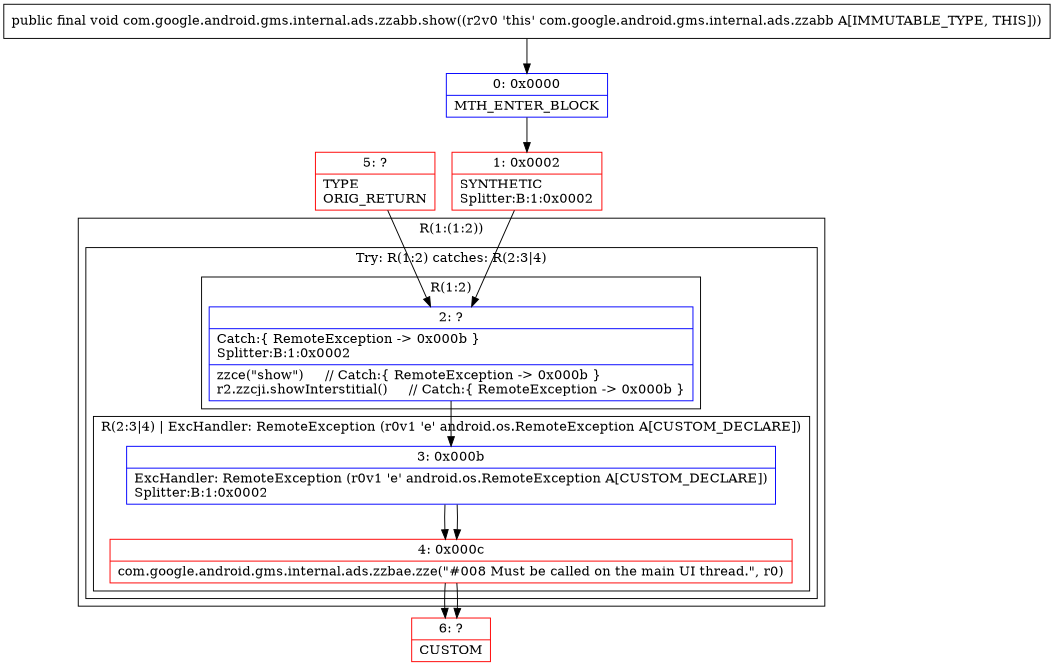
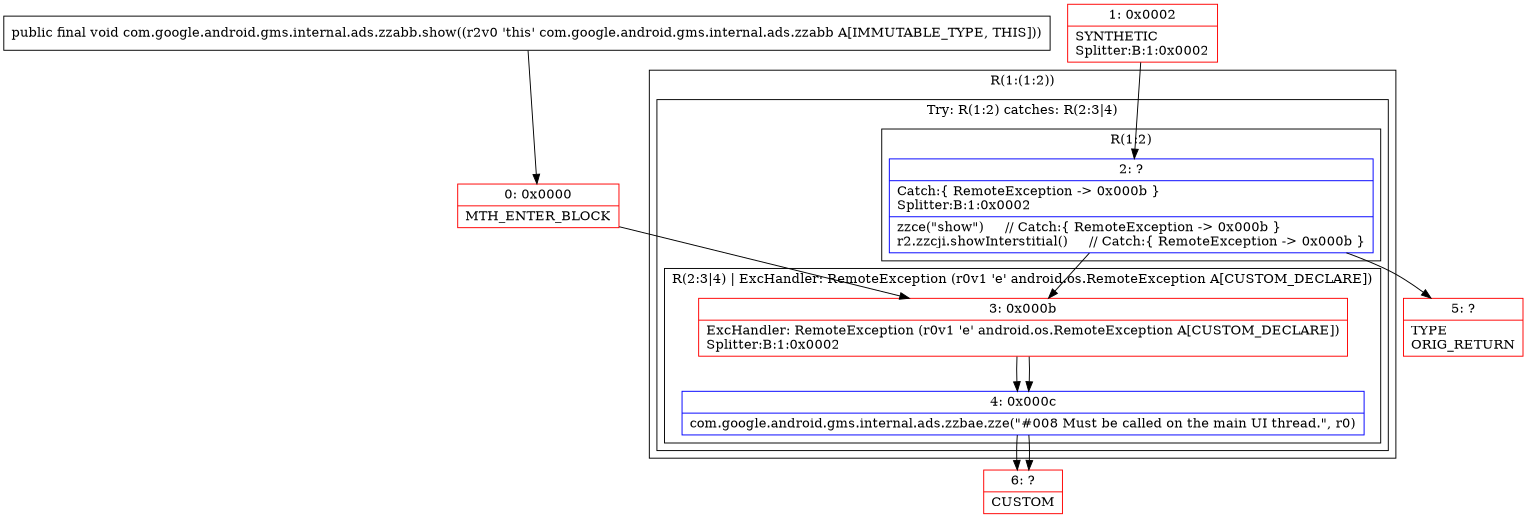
node "0: 0x0000": color blue -> red
edge "0: 0x0000" -> "1: 0x0002": now "0: 0x0000" -> "3: 0x000b"
edge "5: ?" -> "2: ?": reversed
node "3: 0x000b": color blue -> red
node "4: 0x000c": color red -> blue
